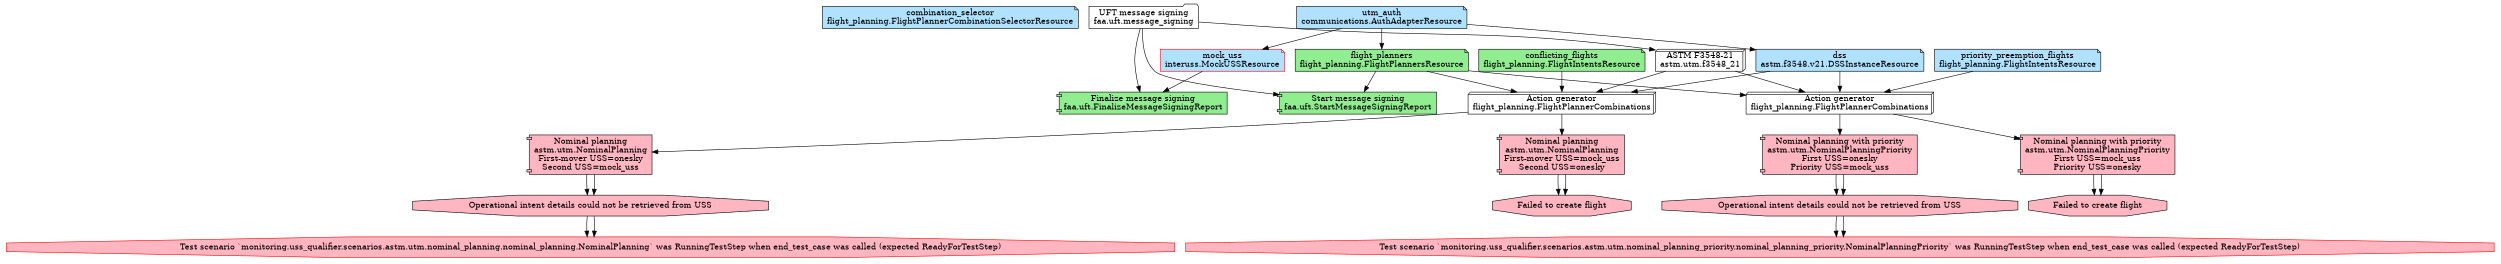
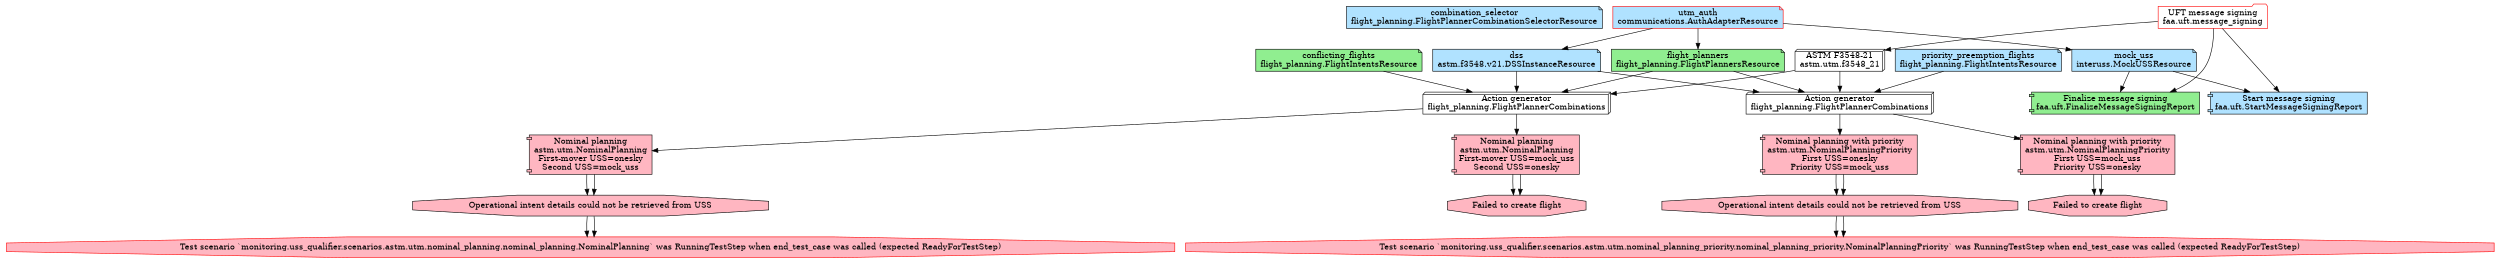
node "UFT message signing faa.uft.message_signing": color black -> red
node "utm_auth communications.AuthAdapterResource": color black -> red
node "mock_uss interuss.MockUSSResource": color red -> black
edge "flight_planners flight_planning.FlightPlannersResource" -> "Start message signing faa.uft.StartMessageSigningReport": now "mock_uss interuss.MockUSSResource" -> "Start message signing faa.uft.StartMessageSigningReport"
node "Start message signing faa.uft.StartMessageSigningReport": fillcolor lightgreen -> lightskyblue1
